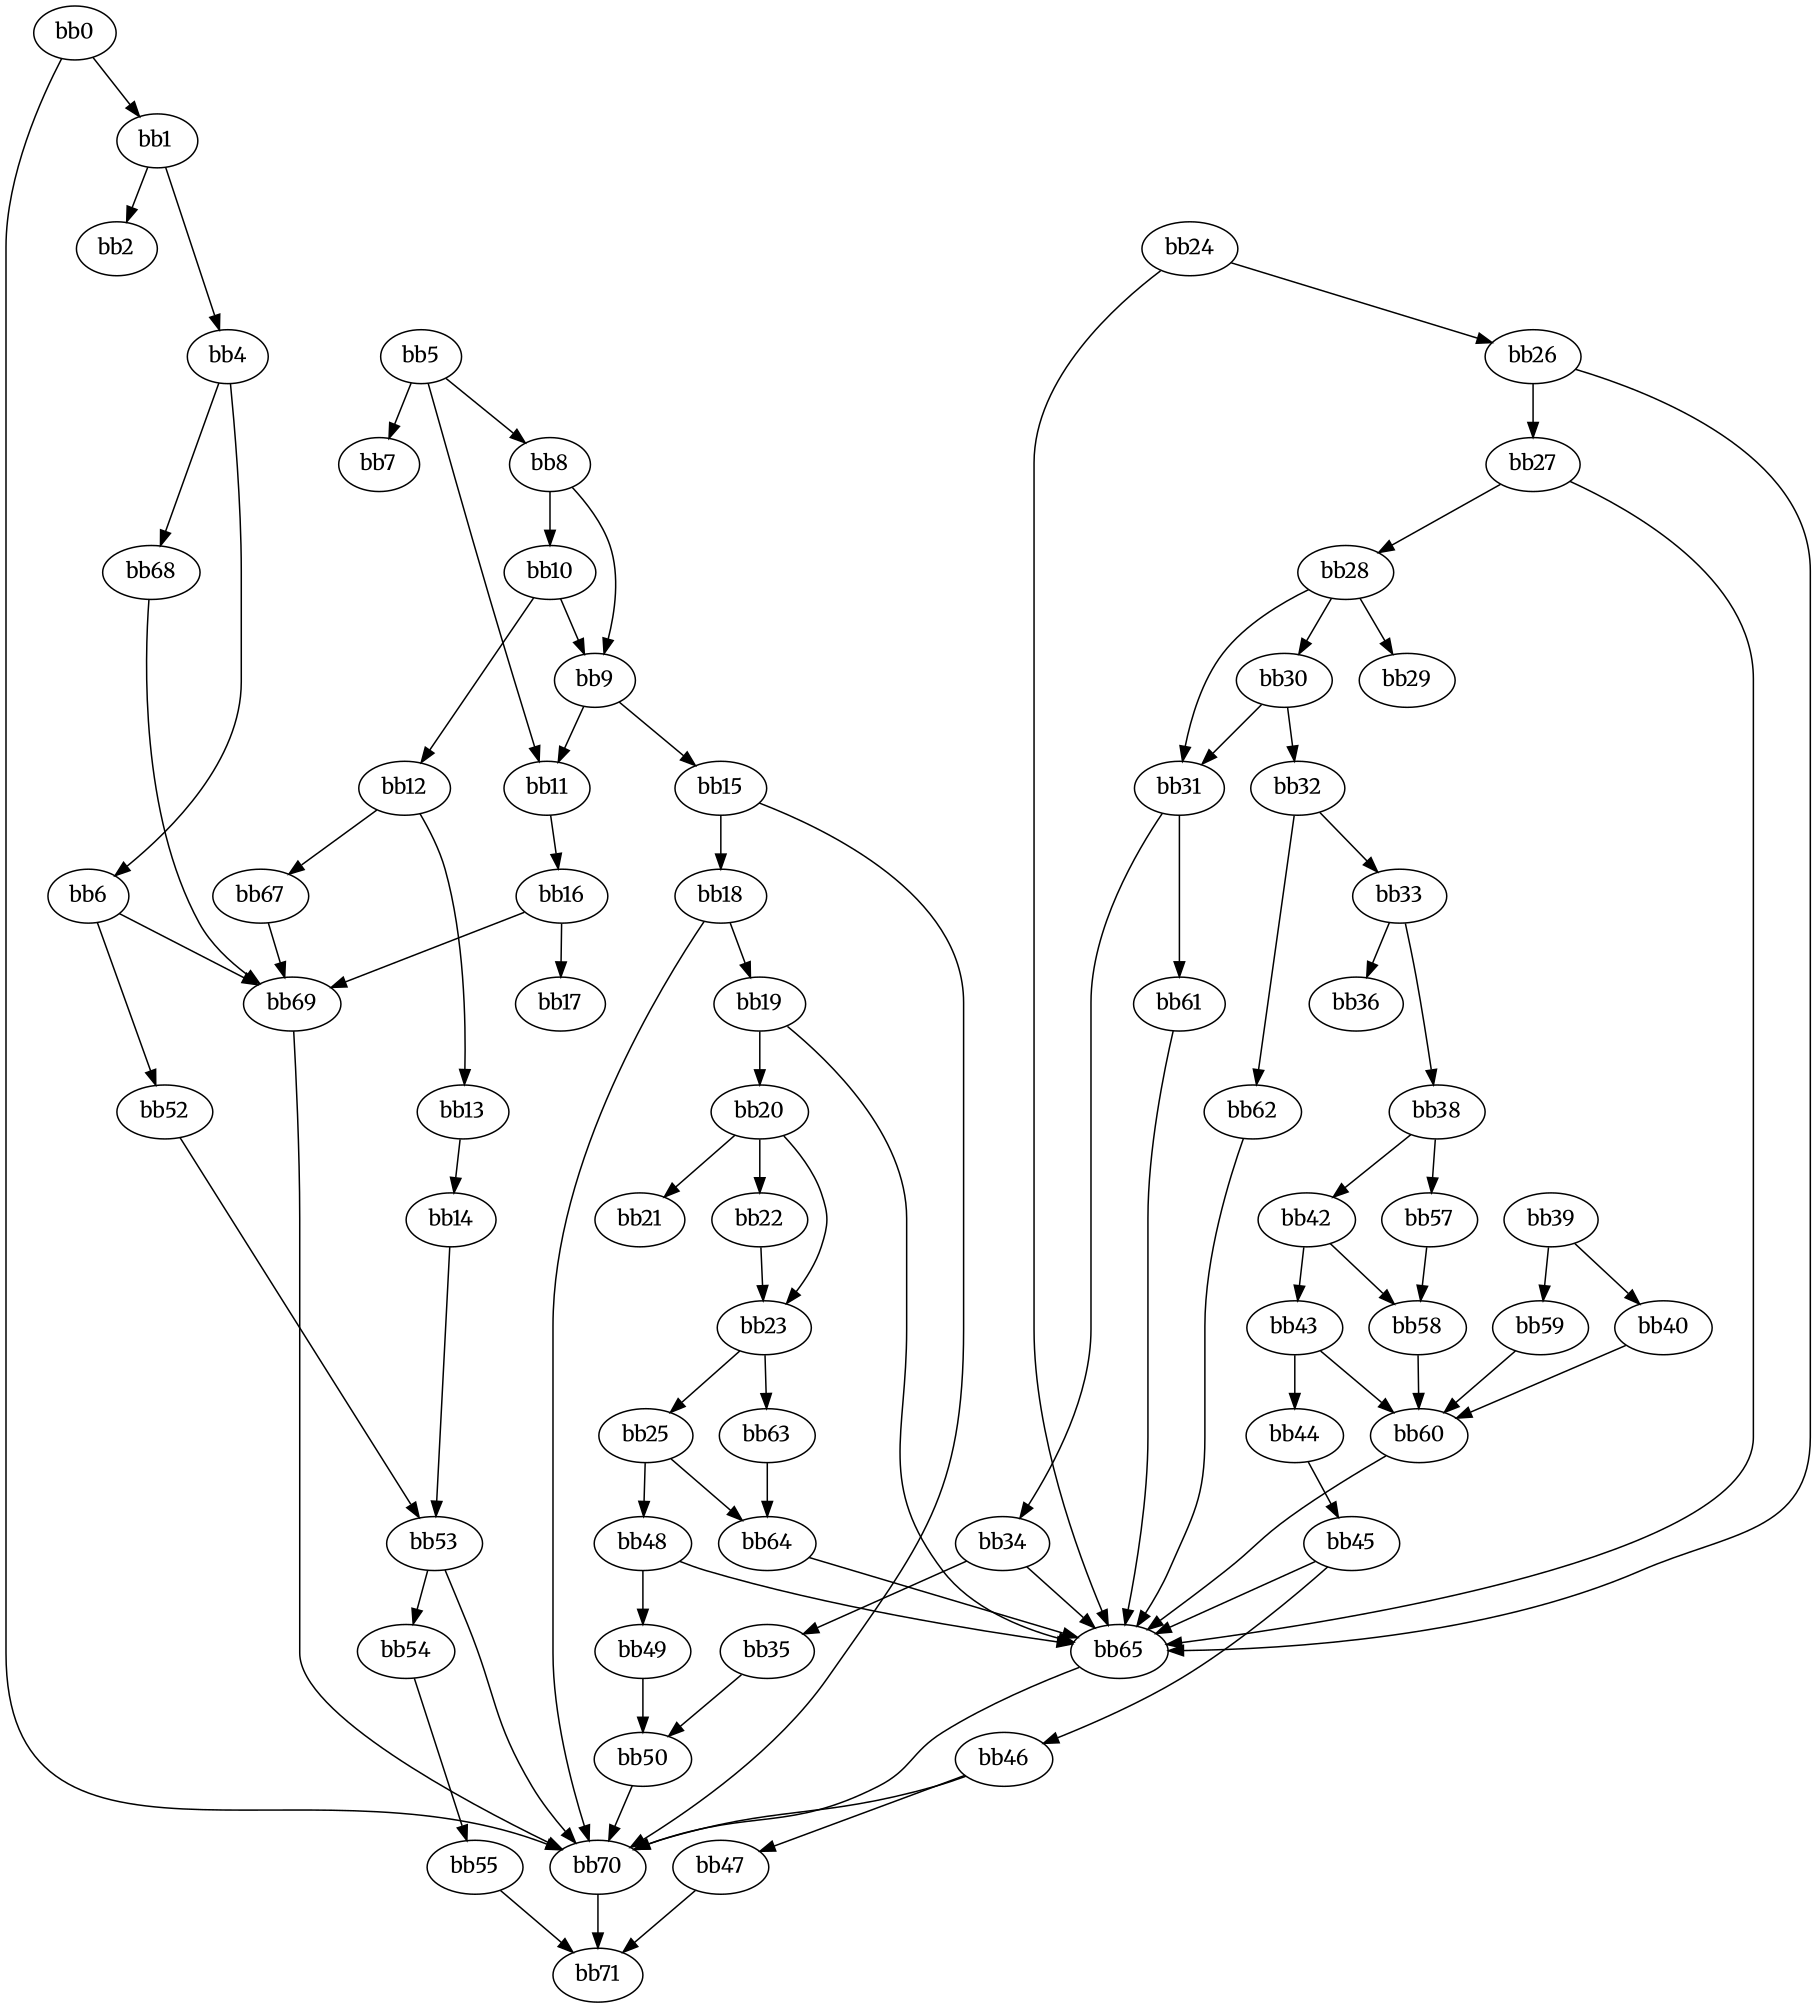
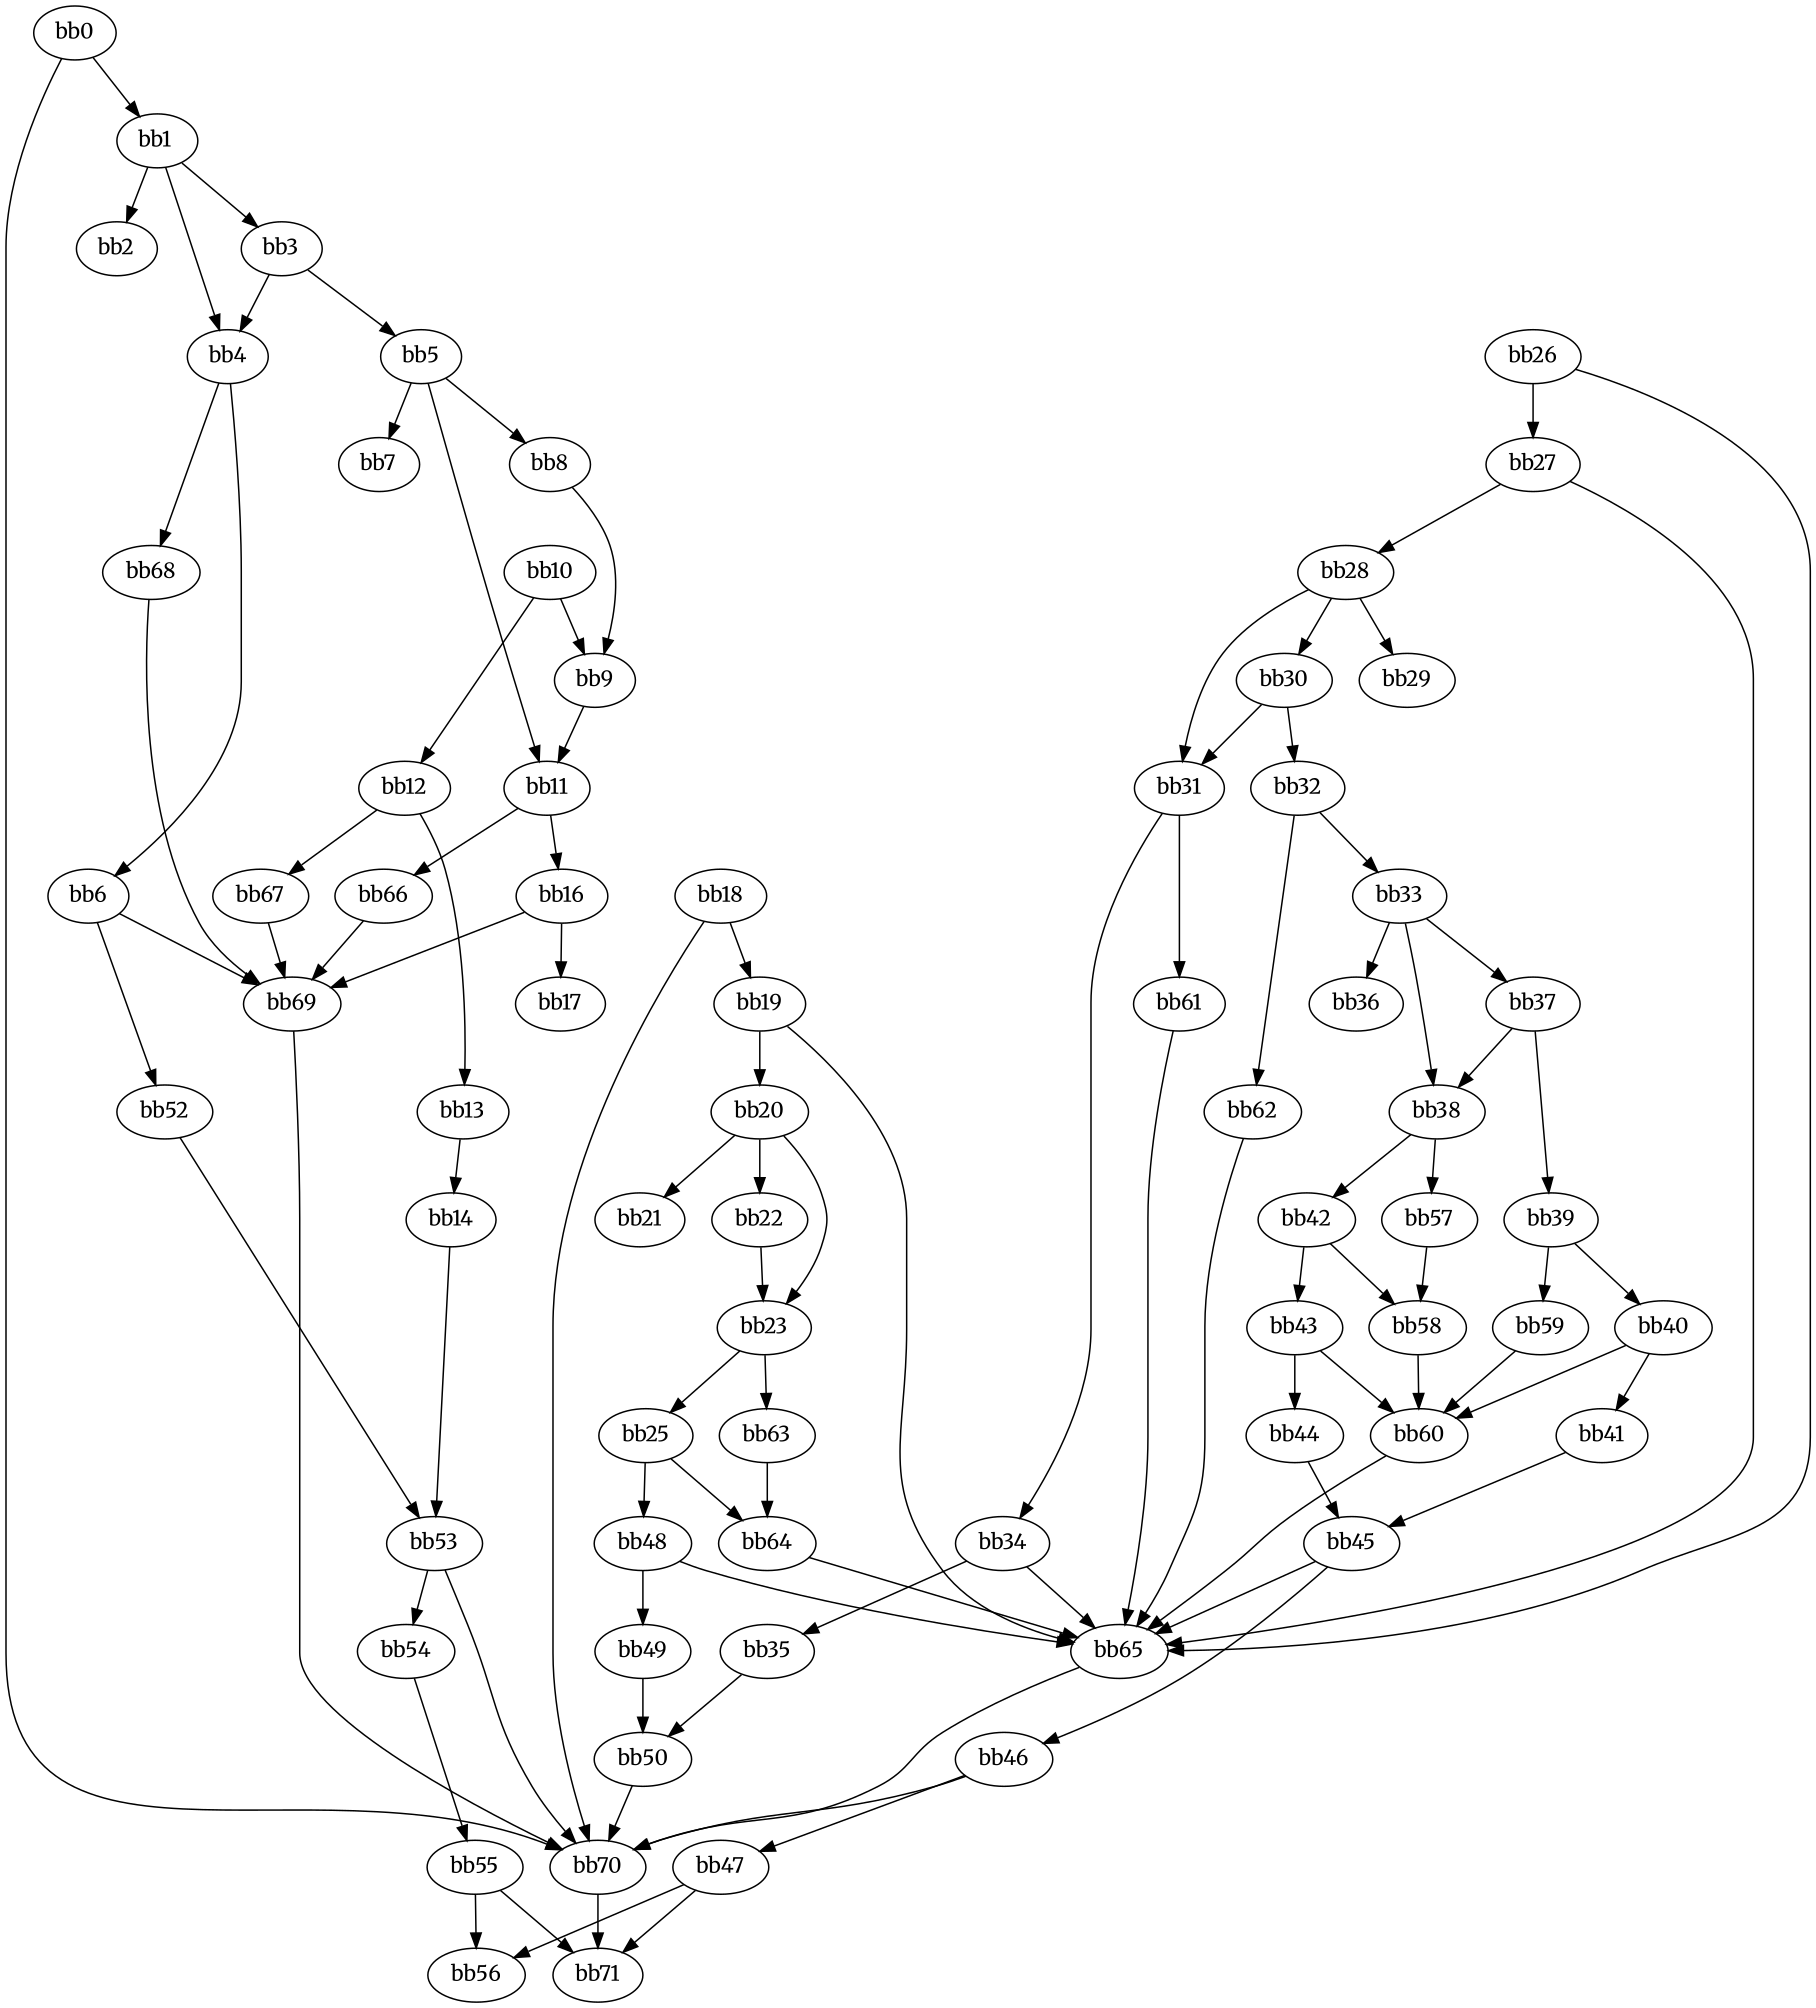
node "bb3": added
node "bb24": removed
edge "bb8" -> "bb10": removed
node "bb15": removed
node "bb66": added
node "bb37": added
node "bb41": added
node "bb56": added
